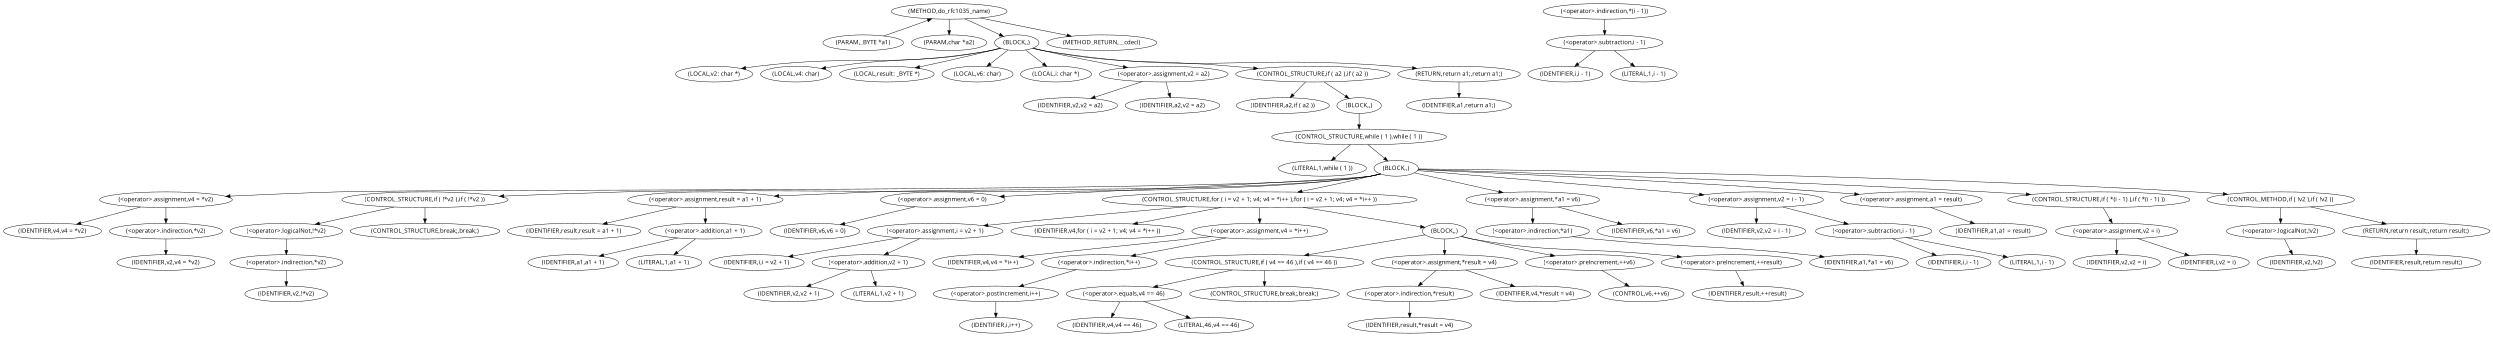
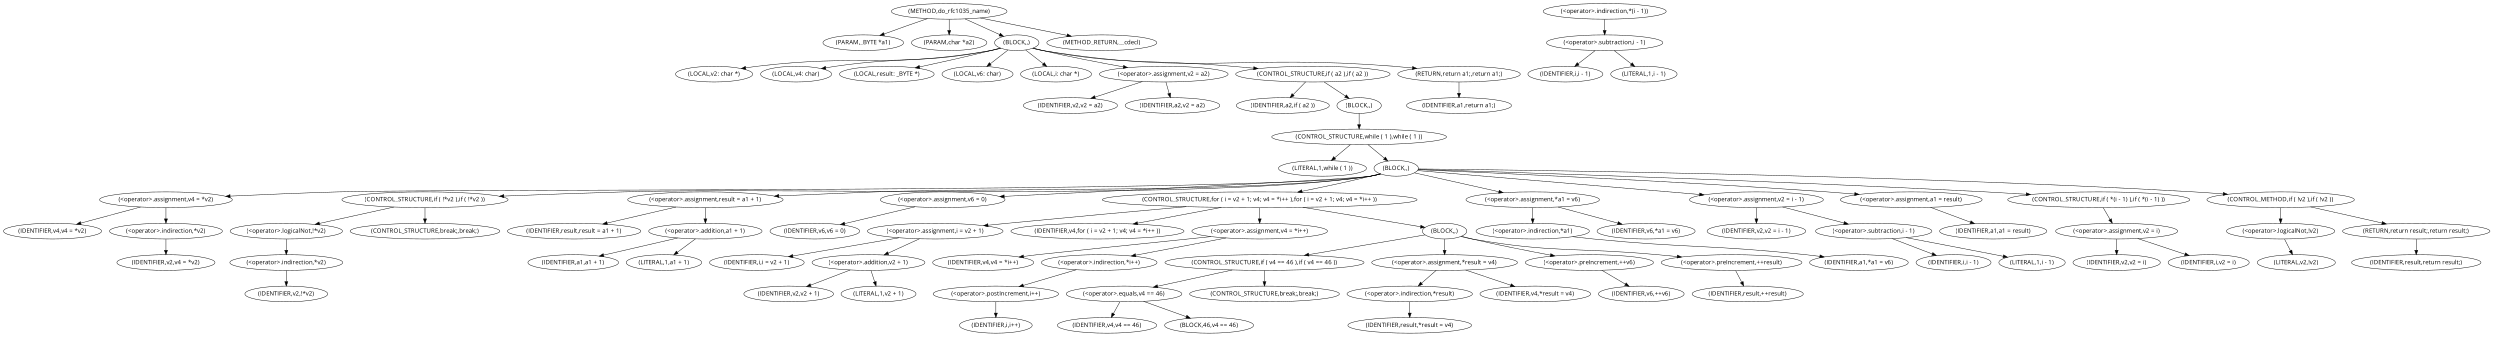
edge "(PARAM,_BYTE *a1)" -> "(METHOD,do_rfc1035_name)": reversed
node "(IDENTIFIER,v2,!v2)": label "(IDENTIFIER,v2,!v2)" -> "(LITERAL,v2,!v2)"
node "(CONTROL,v6,++v6)": label "(CONTROL,v6,++v6)" -> "(IDENTIFIER,v6,++v6)"
node "(LITERAL,46,v4 == 46)": label "(LITERAL,46,v4 == 46)" -> "(BLOCK,46,v4 == 46)"
